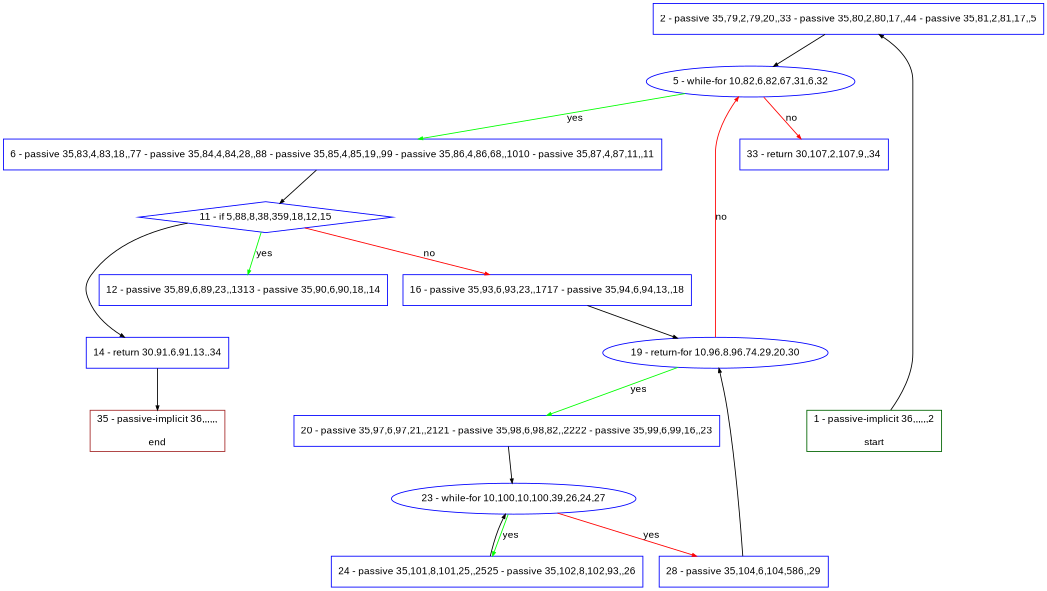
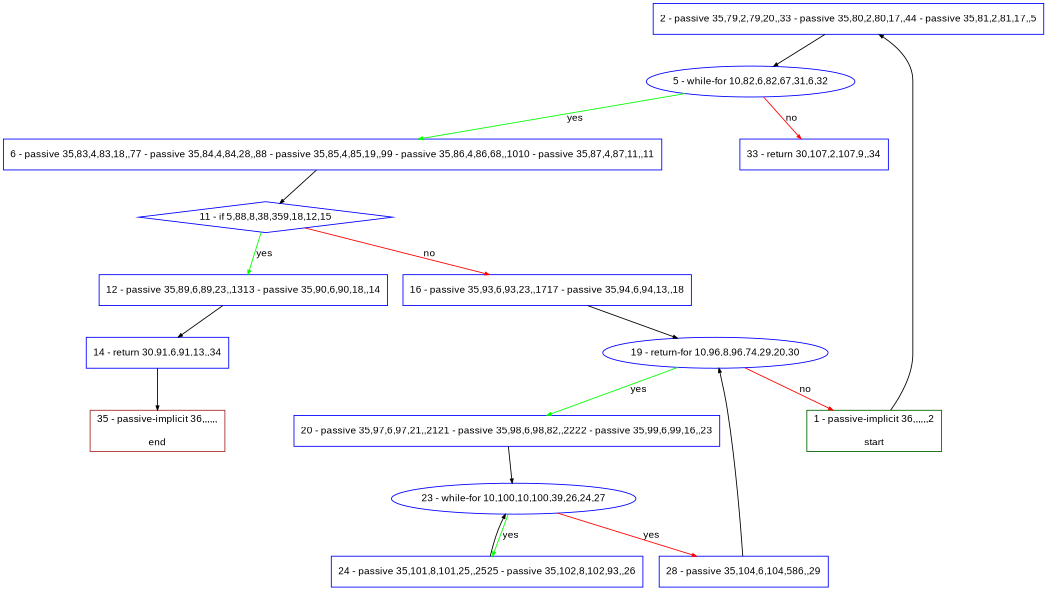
edge "19 - return-for 10,96,8,96,74,29,20,30" -> "5 - while-for 10,82,6,82,67,31,6,32": now "19 - return-for 10,96,8,96,74,29,20,30" -> "1 - passive-implicit 36,,,,,,2 start"
edge "11 - if 5,88,8,38,359,18,12,15" -> "14 - return 30,91,6,91,13,,34": now "12 - passive 35,89,6,89,23,,1313 - passive 35,90,6,90,18,,14" -> "14 - return 30,91,6,91,13,,34"
